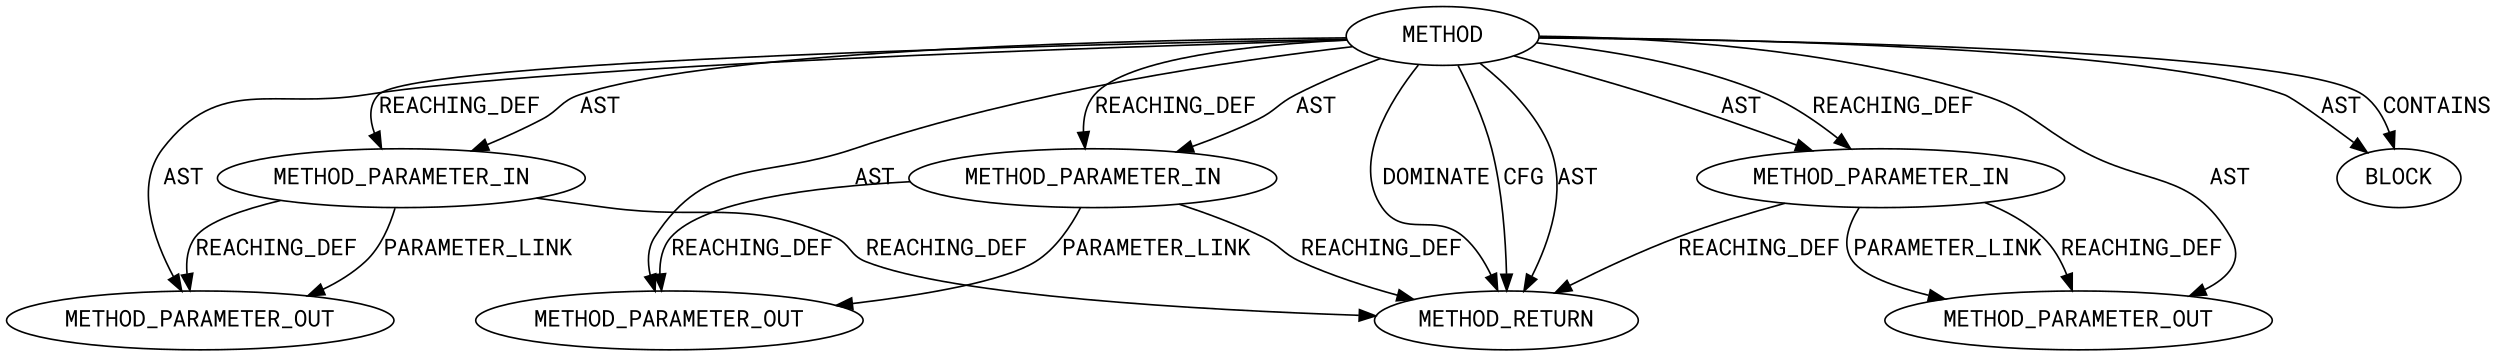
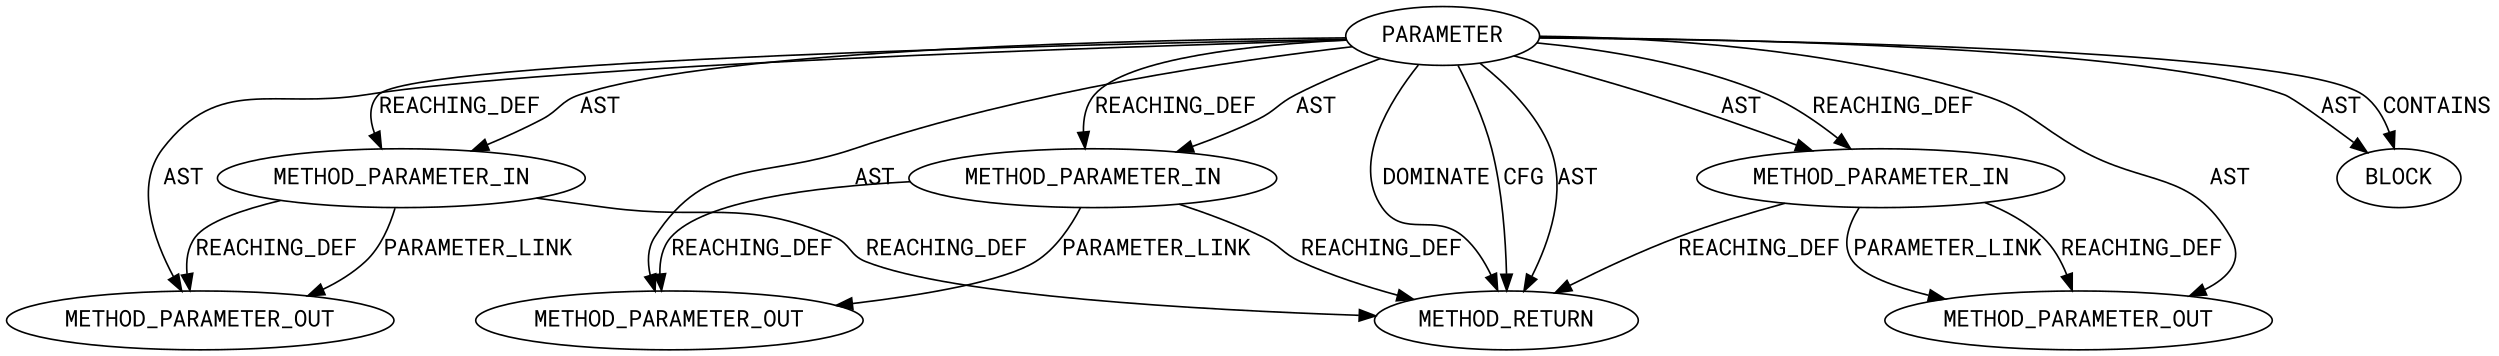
node "METHOD": label "METHOD" -> "PARAMETER"
